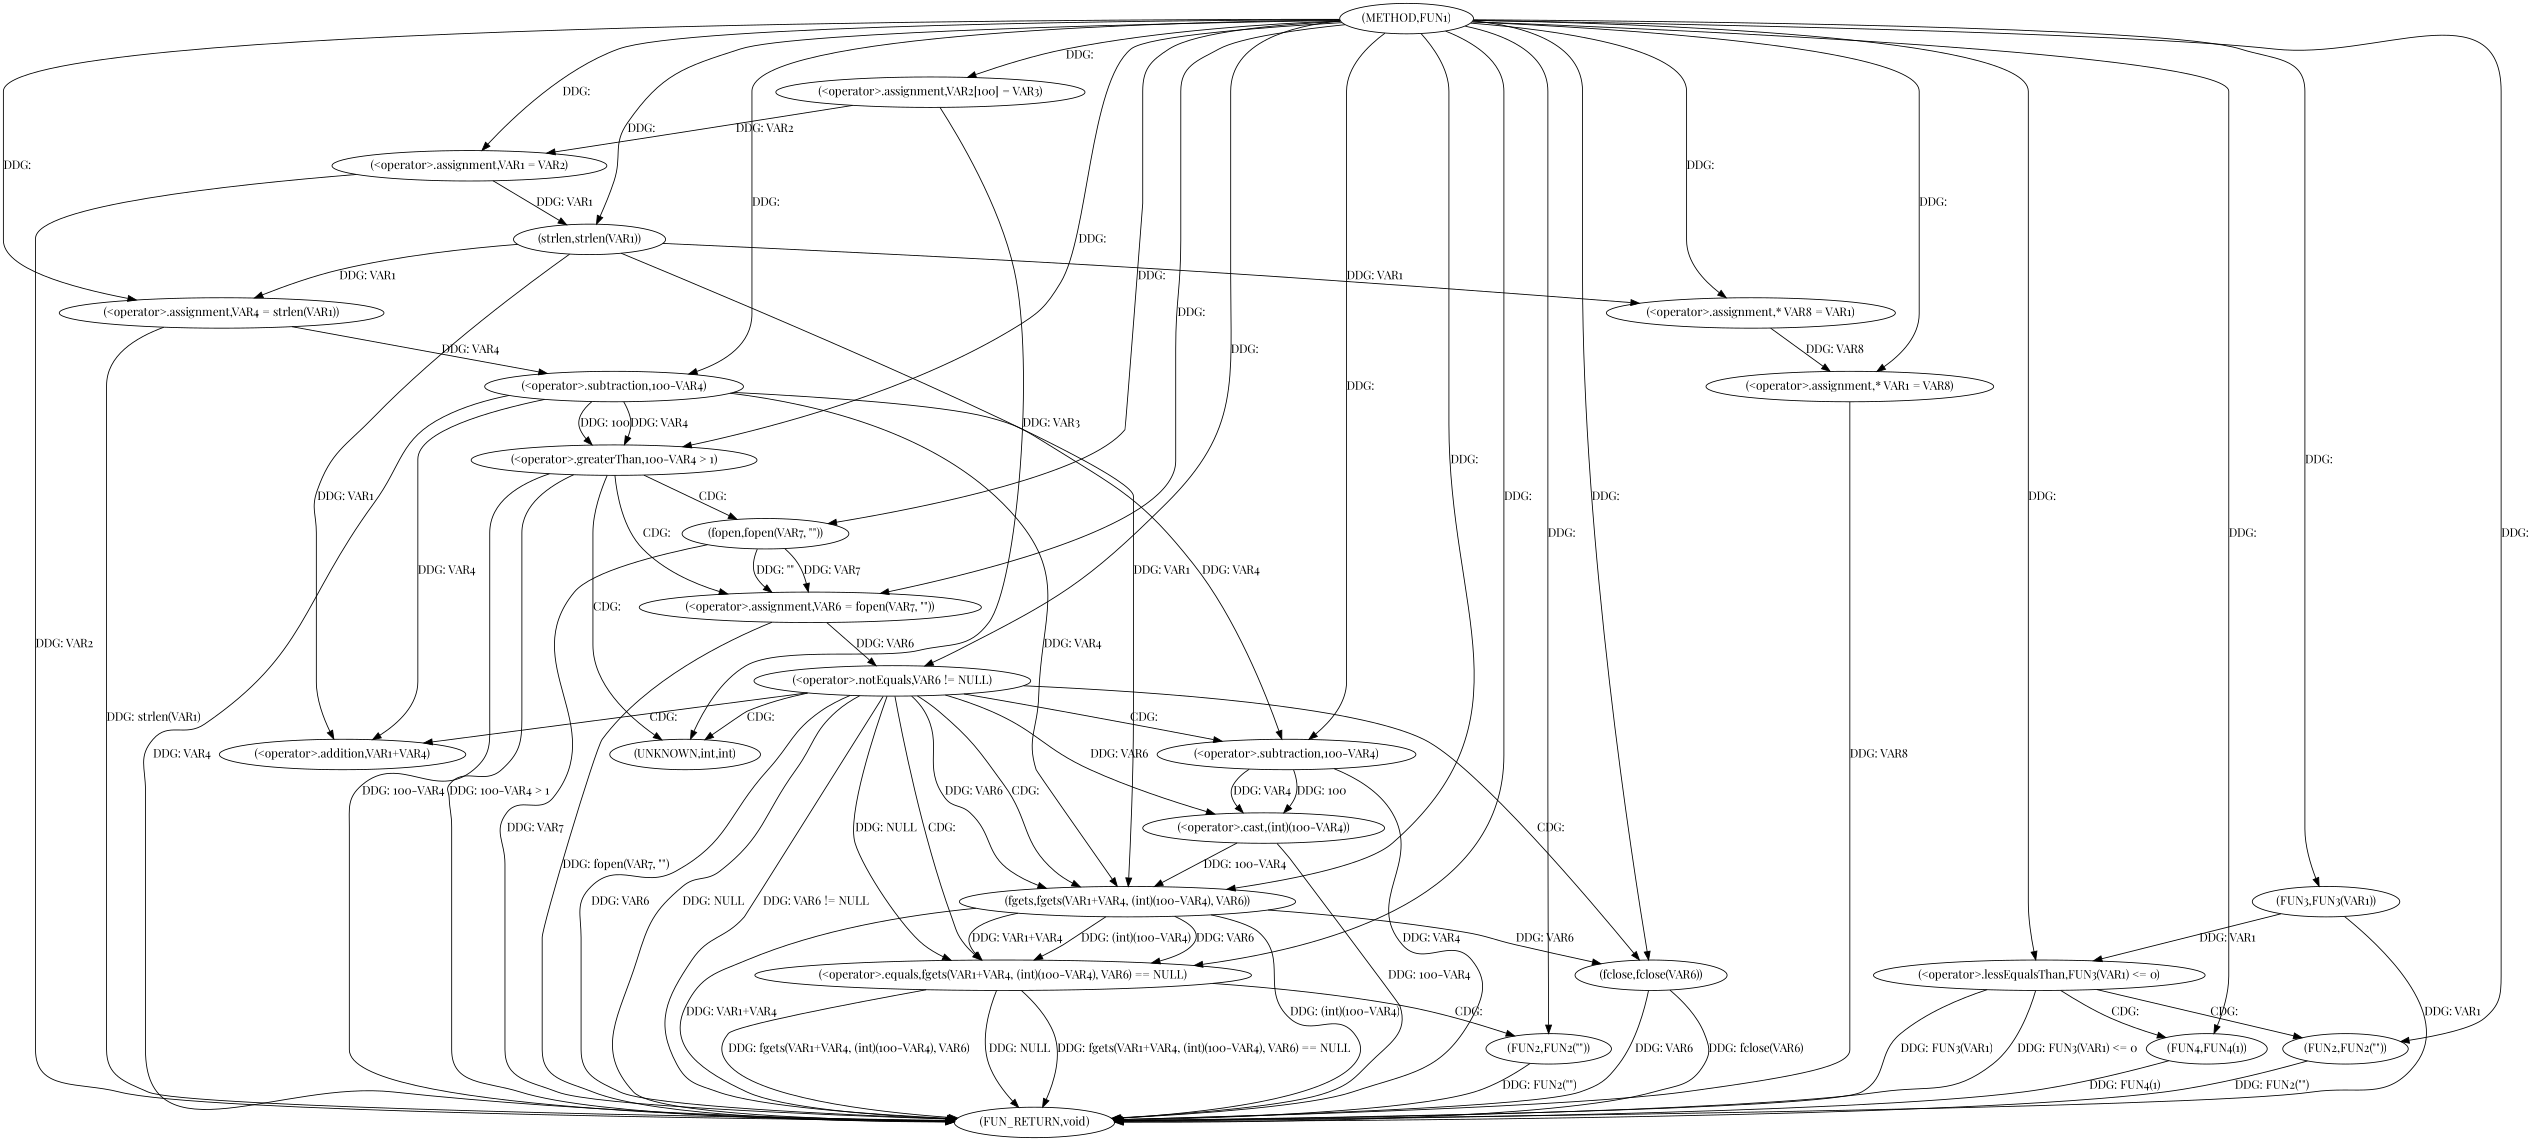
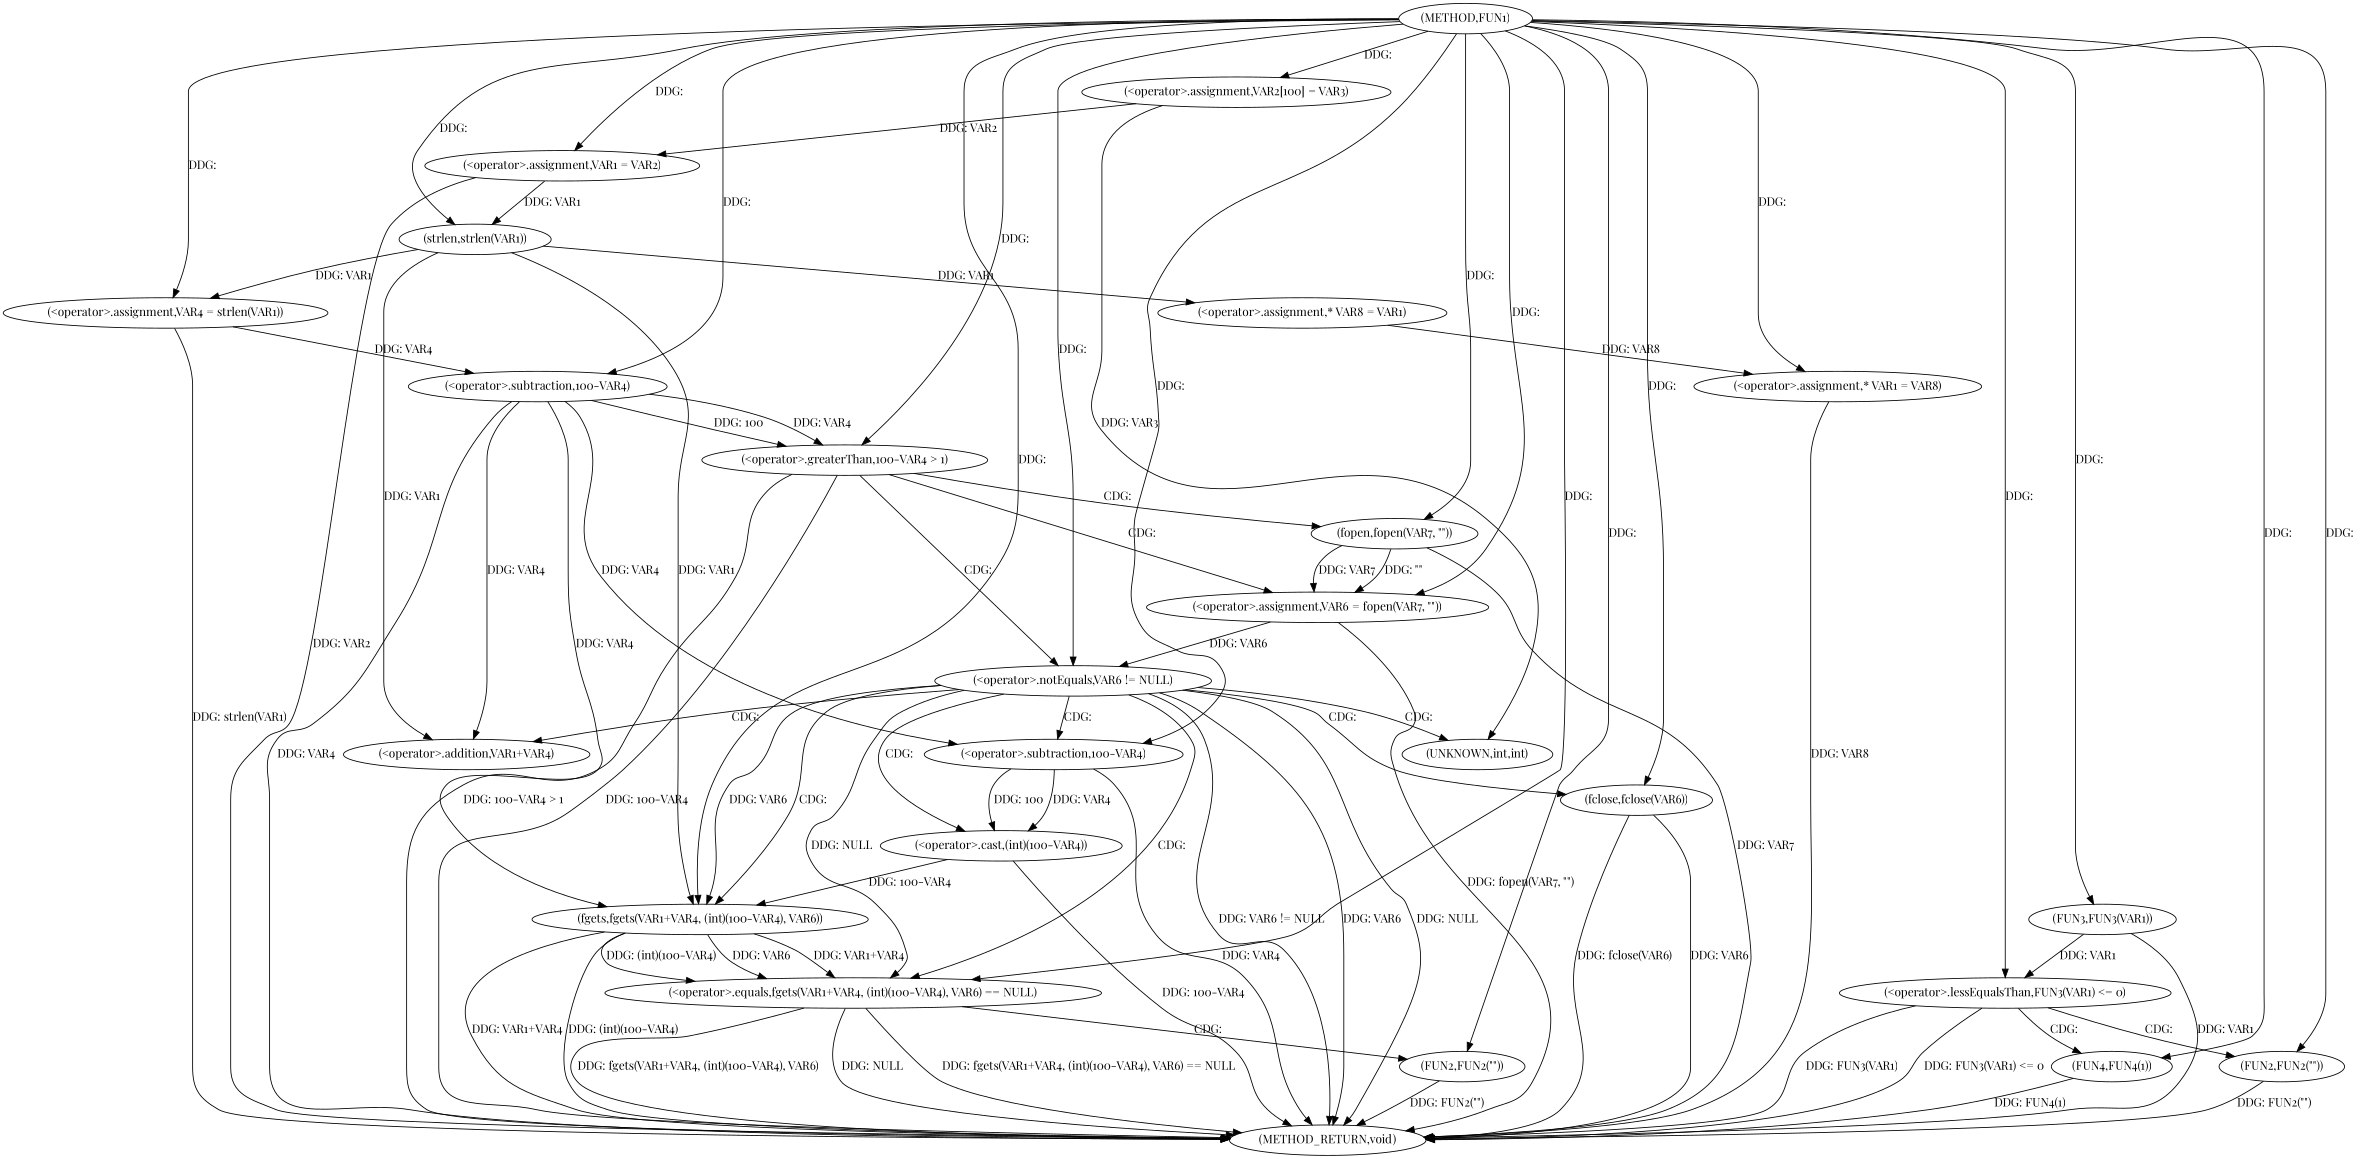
edge "(METHOD,FUN1)" -> "(<operator>.assignment,* VAR8 = VAR1)": removed, label "DDG:"
edge "(<operator>.greaterThan,100-VAR4 > 1)" -> "(UNKNOWN,int,int)": now "(<operator>.greaterThan,100-VAR4 > 1)" -> "(<operator>.notEquals,VAR6 != NULL)"
edge "(<operator>.notEquals,VAR6 != NULL)" -> "(<operator>.cast,(int)(100-VAR4))": label "DDG: VAR6" -> "CDG: "
edge "(fgets,fgets(VAR1+VAR4, (int)(100-VAR4), VAR6))" -> "(fclose,fclose(VAR6))": removed, label "DDG: VAR6"
node "(FUN_RETURN,void)": label "(FUN_RETURN,void)" -> "(METHOD_RETURN,void)"
